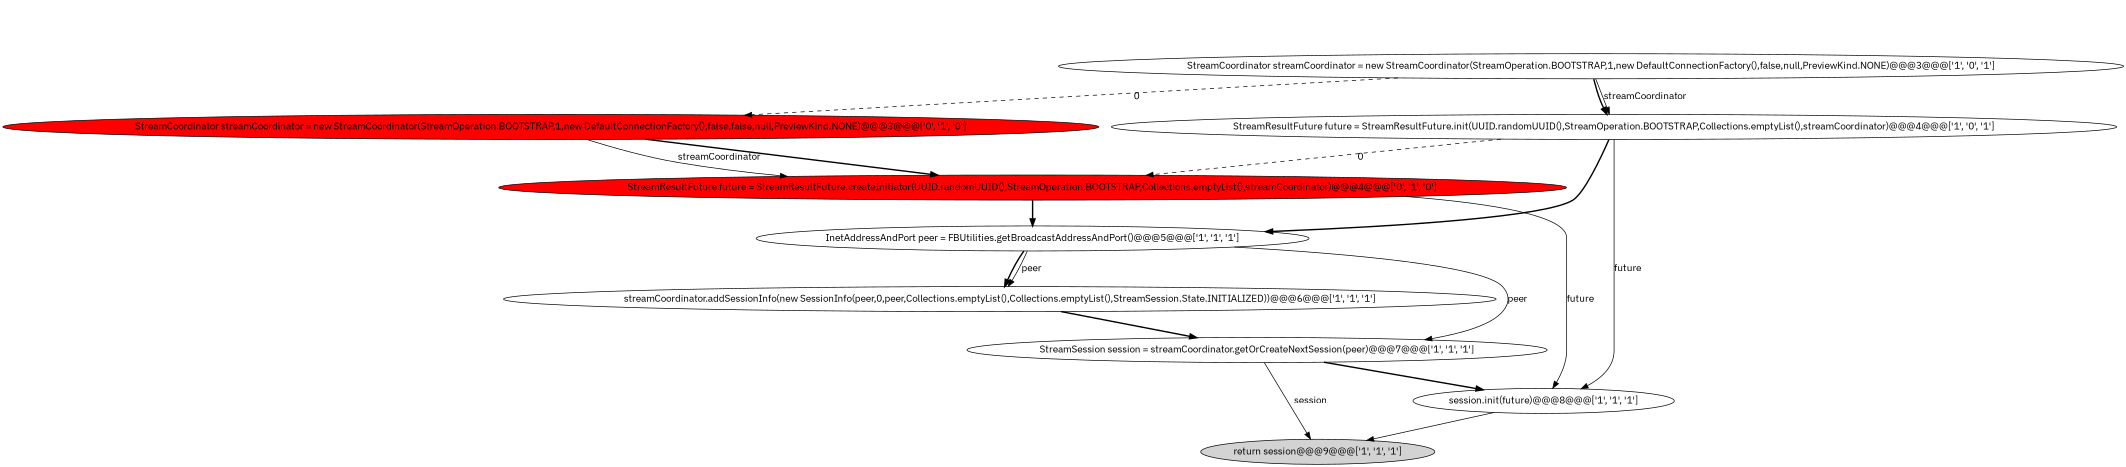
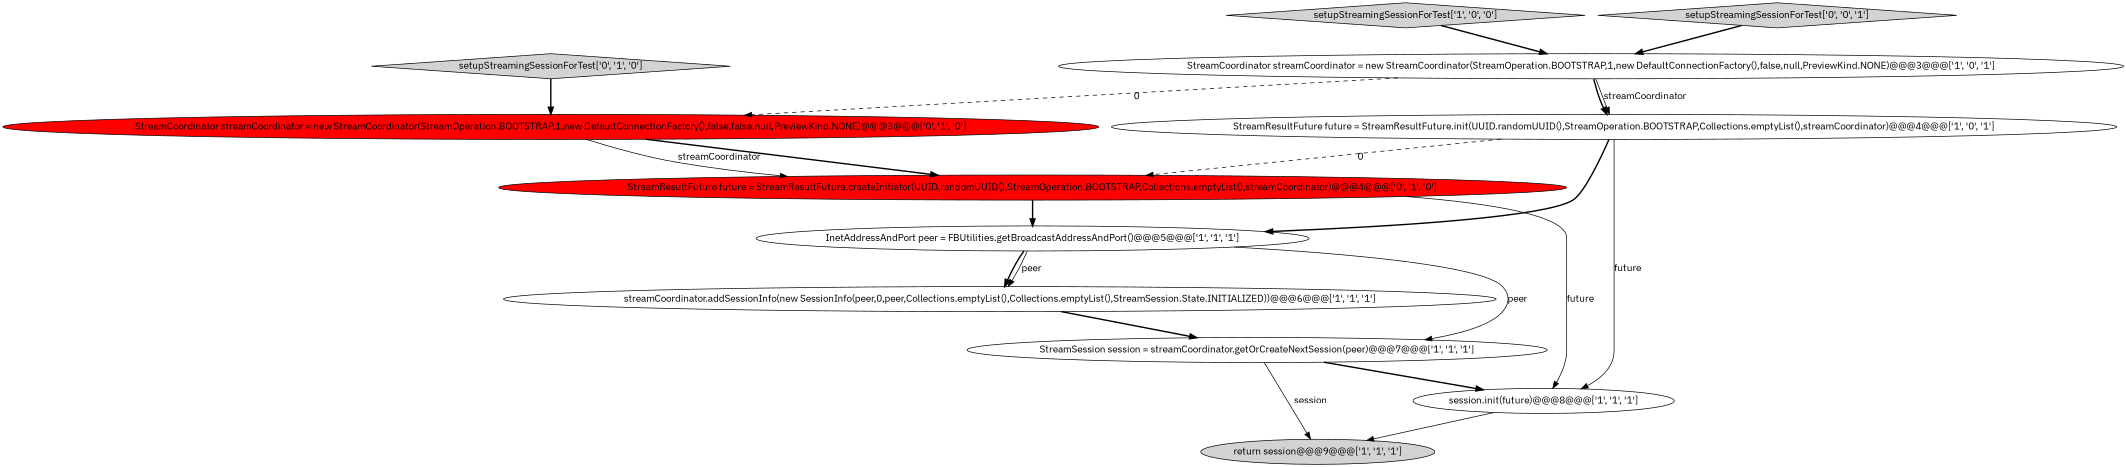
node "setupStreamingSessionForTest['1', '0', '0']": added
node "setupStreamingSessionForTest['0', '0', '1']": added
node "setupStreamingSessionForTest['0', '1', '0']": added
